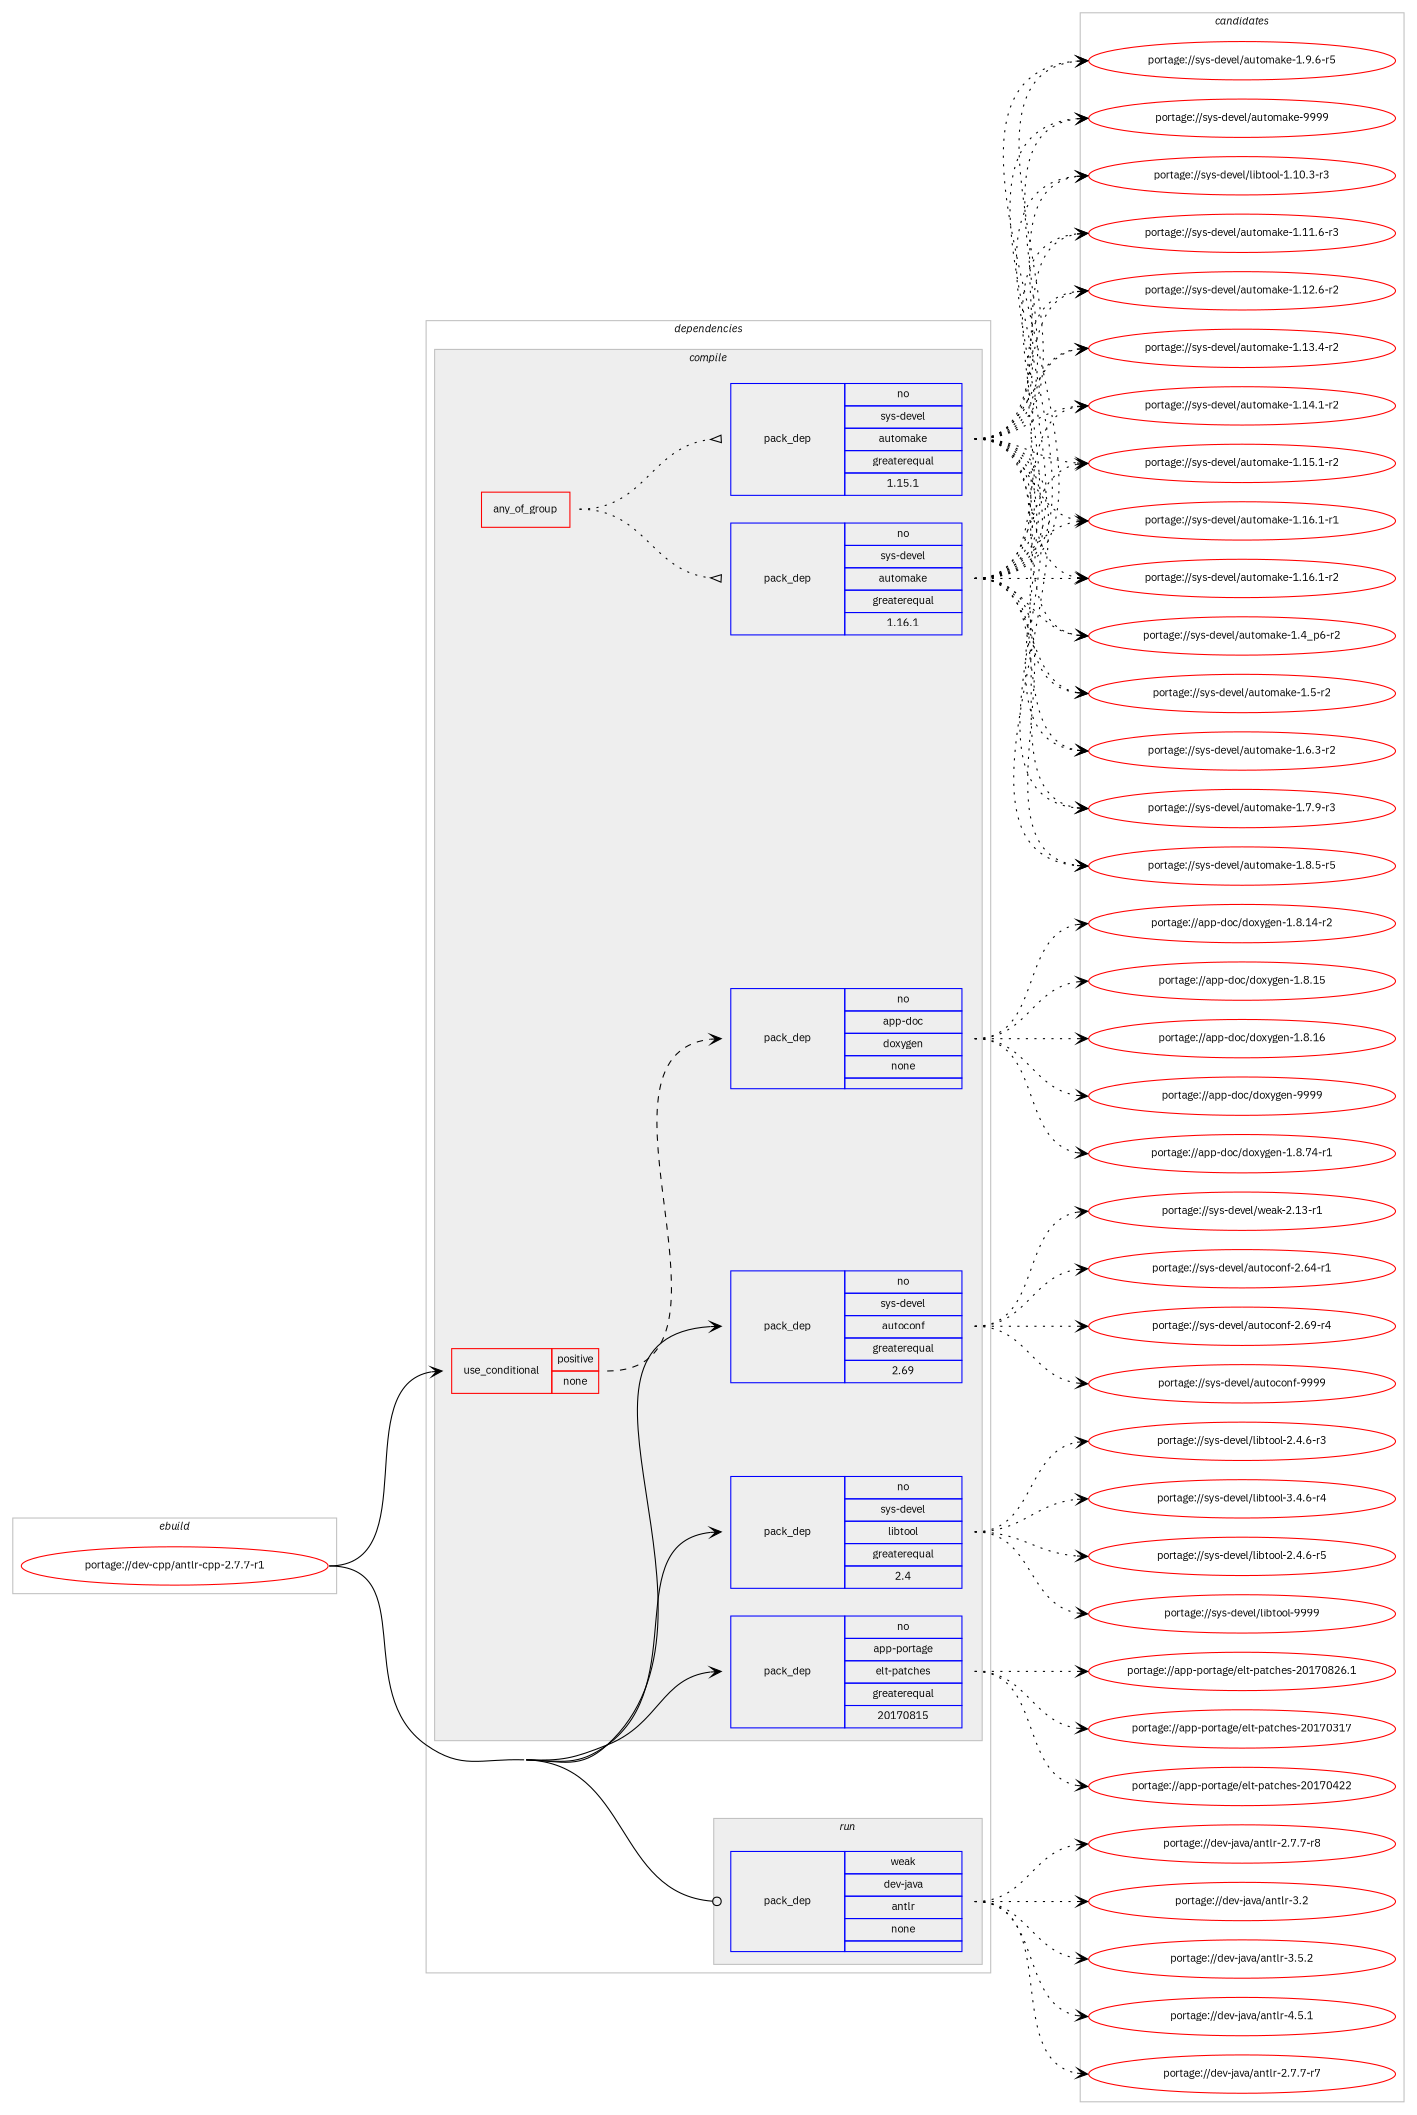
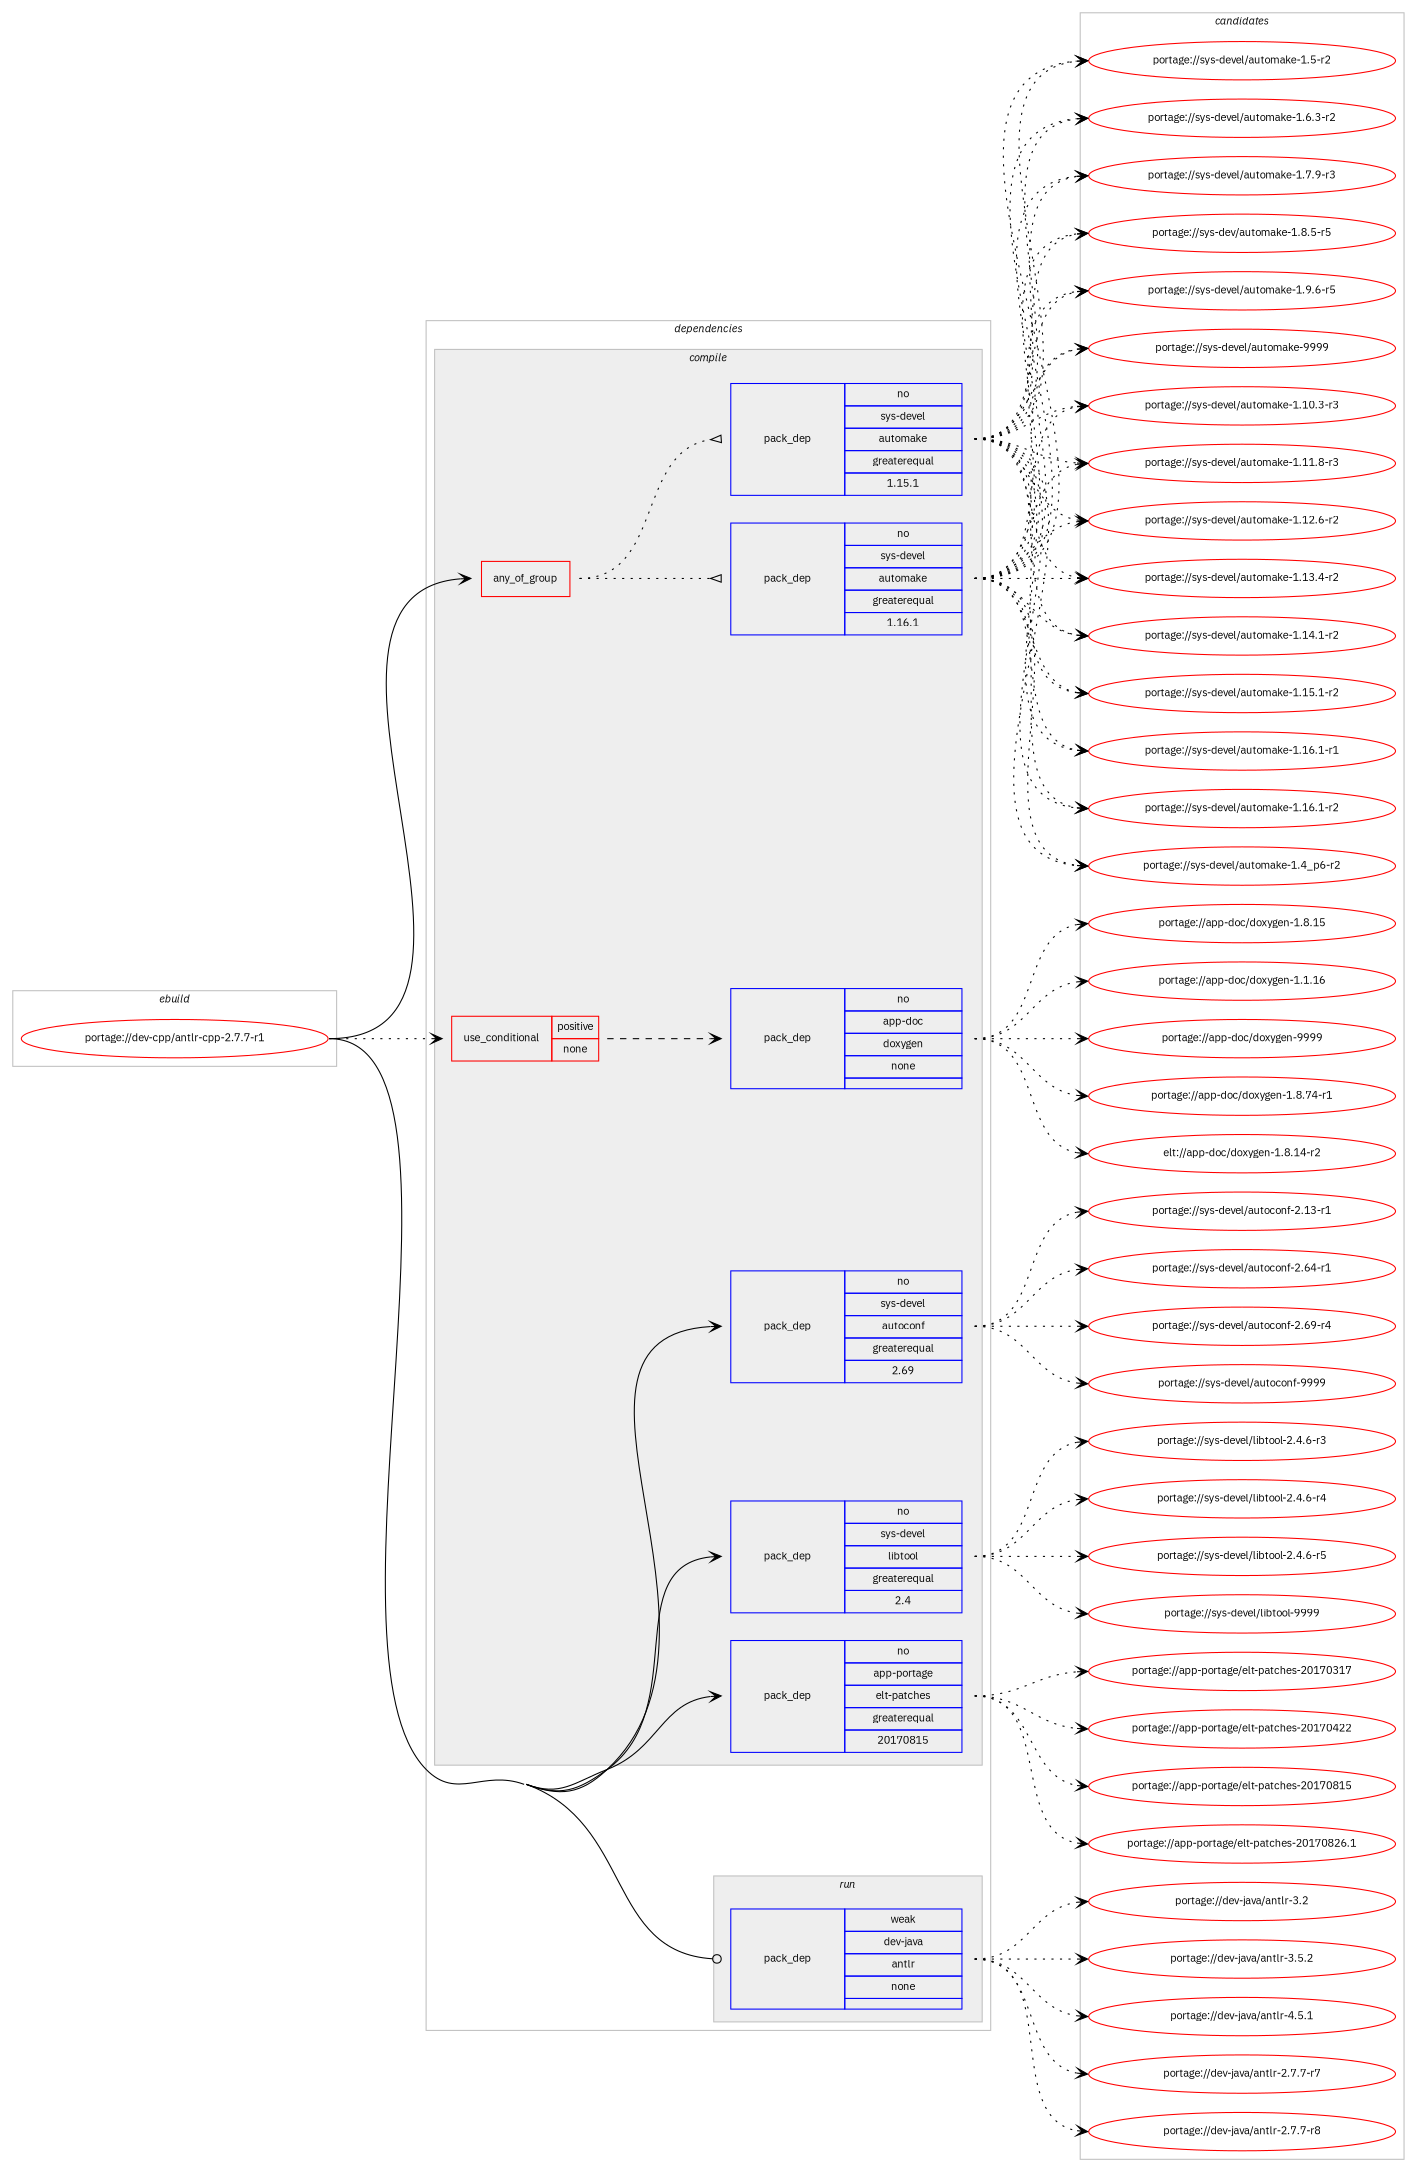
node "portage://sys-devel/libtool-1.10.3-r3": label "portage://sys-devel/libtool-1.10.3-r3" -> "portage://sys-devel/automake-1.10.3-r3"
node "portage://sys-devel/automake-1.11.6-r3": label "portage://sys-devel/automake-1.11.6-r3" -> "portage://sys-devel/automake-1.11.8-r3"
edge "portage://dev-cpp/antlr-cpp-2.7.7-r1" -> "any_of_group": added
node "portage://sys-devel/automake-1.8.5-r5": label "portage://sys-devel/automake-1.8.5-r5" -> "portage://sys-dev/automake-1.8.5-r5"
node "portage://app-doc/doxygen-1.8.14-r2": label "portage://app-doc/doxygen-1.8.14-r2" -> "elt://app-doc/doxygen-1.8.14-r2"
node "portage://app-doc/doxygen-1.8.16": label "portage://app-doc/doxygen-1.8.16" -> "portage://app-doc/doxygen-1.1.16"
node "portage://sys-devel/weak-2.13-r1": label "portage://sys-devel/weak-2.13-r1" -> "portage://sys-devel/autoconf-2.13-r1"
edge "portage://dev-cpp/antlr-cpp-2.7.7-r1" -> "use_conditional": style solid -> dotted
node "portage://sys-devel/libtool-3.4.6-r4": label "portage://sys-devel/libtool-3.4.6-r4" -> "portage://sys-devel/libtool-2.4.6-r4"
node "portage://app-portage/elt-patches-20170815": added
